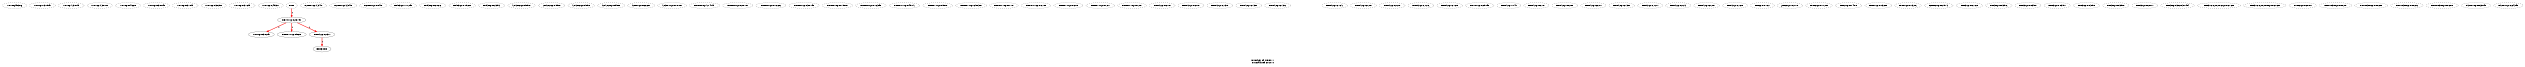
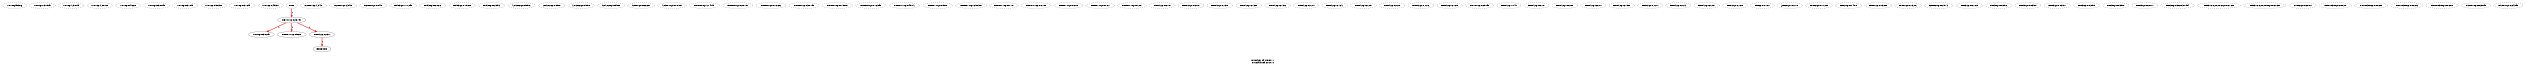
node "NRAS_p.G12V": added
